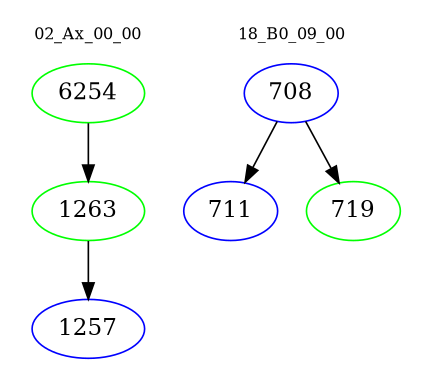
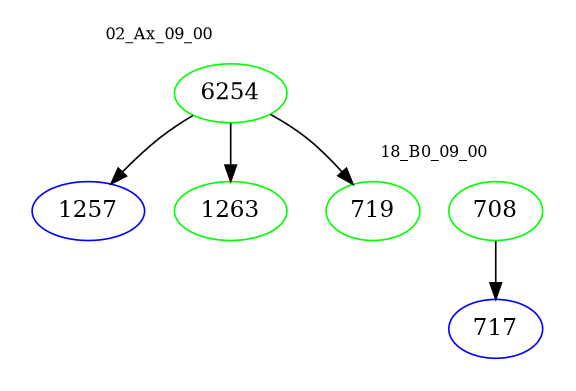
cluster "02_Ax_00_00": label "02_Ax_00_00" -> "02_Ax_09_00"
node "708": color blue -> green
edge "708" -> "719": now "6254" -> "719"
node "711": label "711" -> "717"
edge "1263" -> "1257": now "6254" -> "1257"
